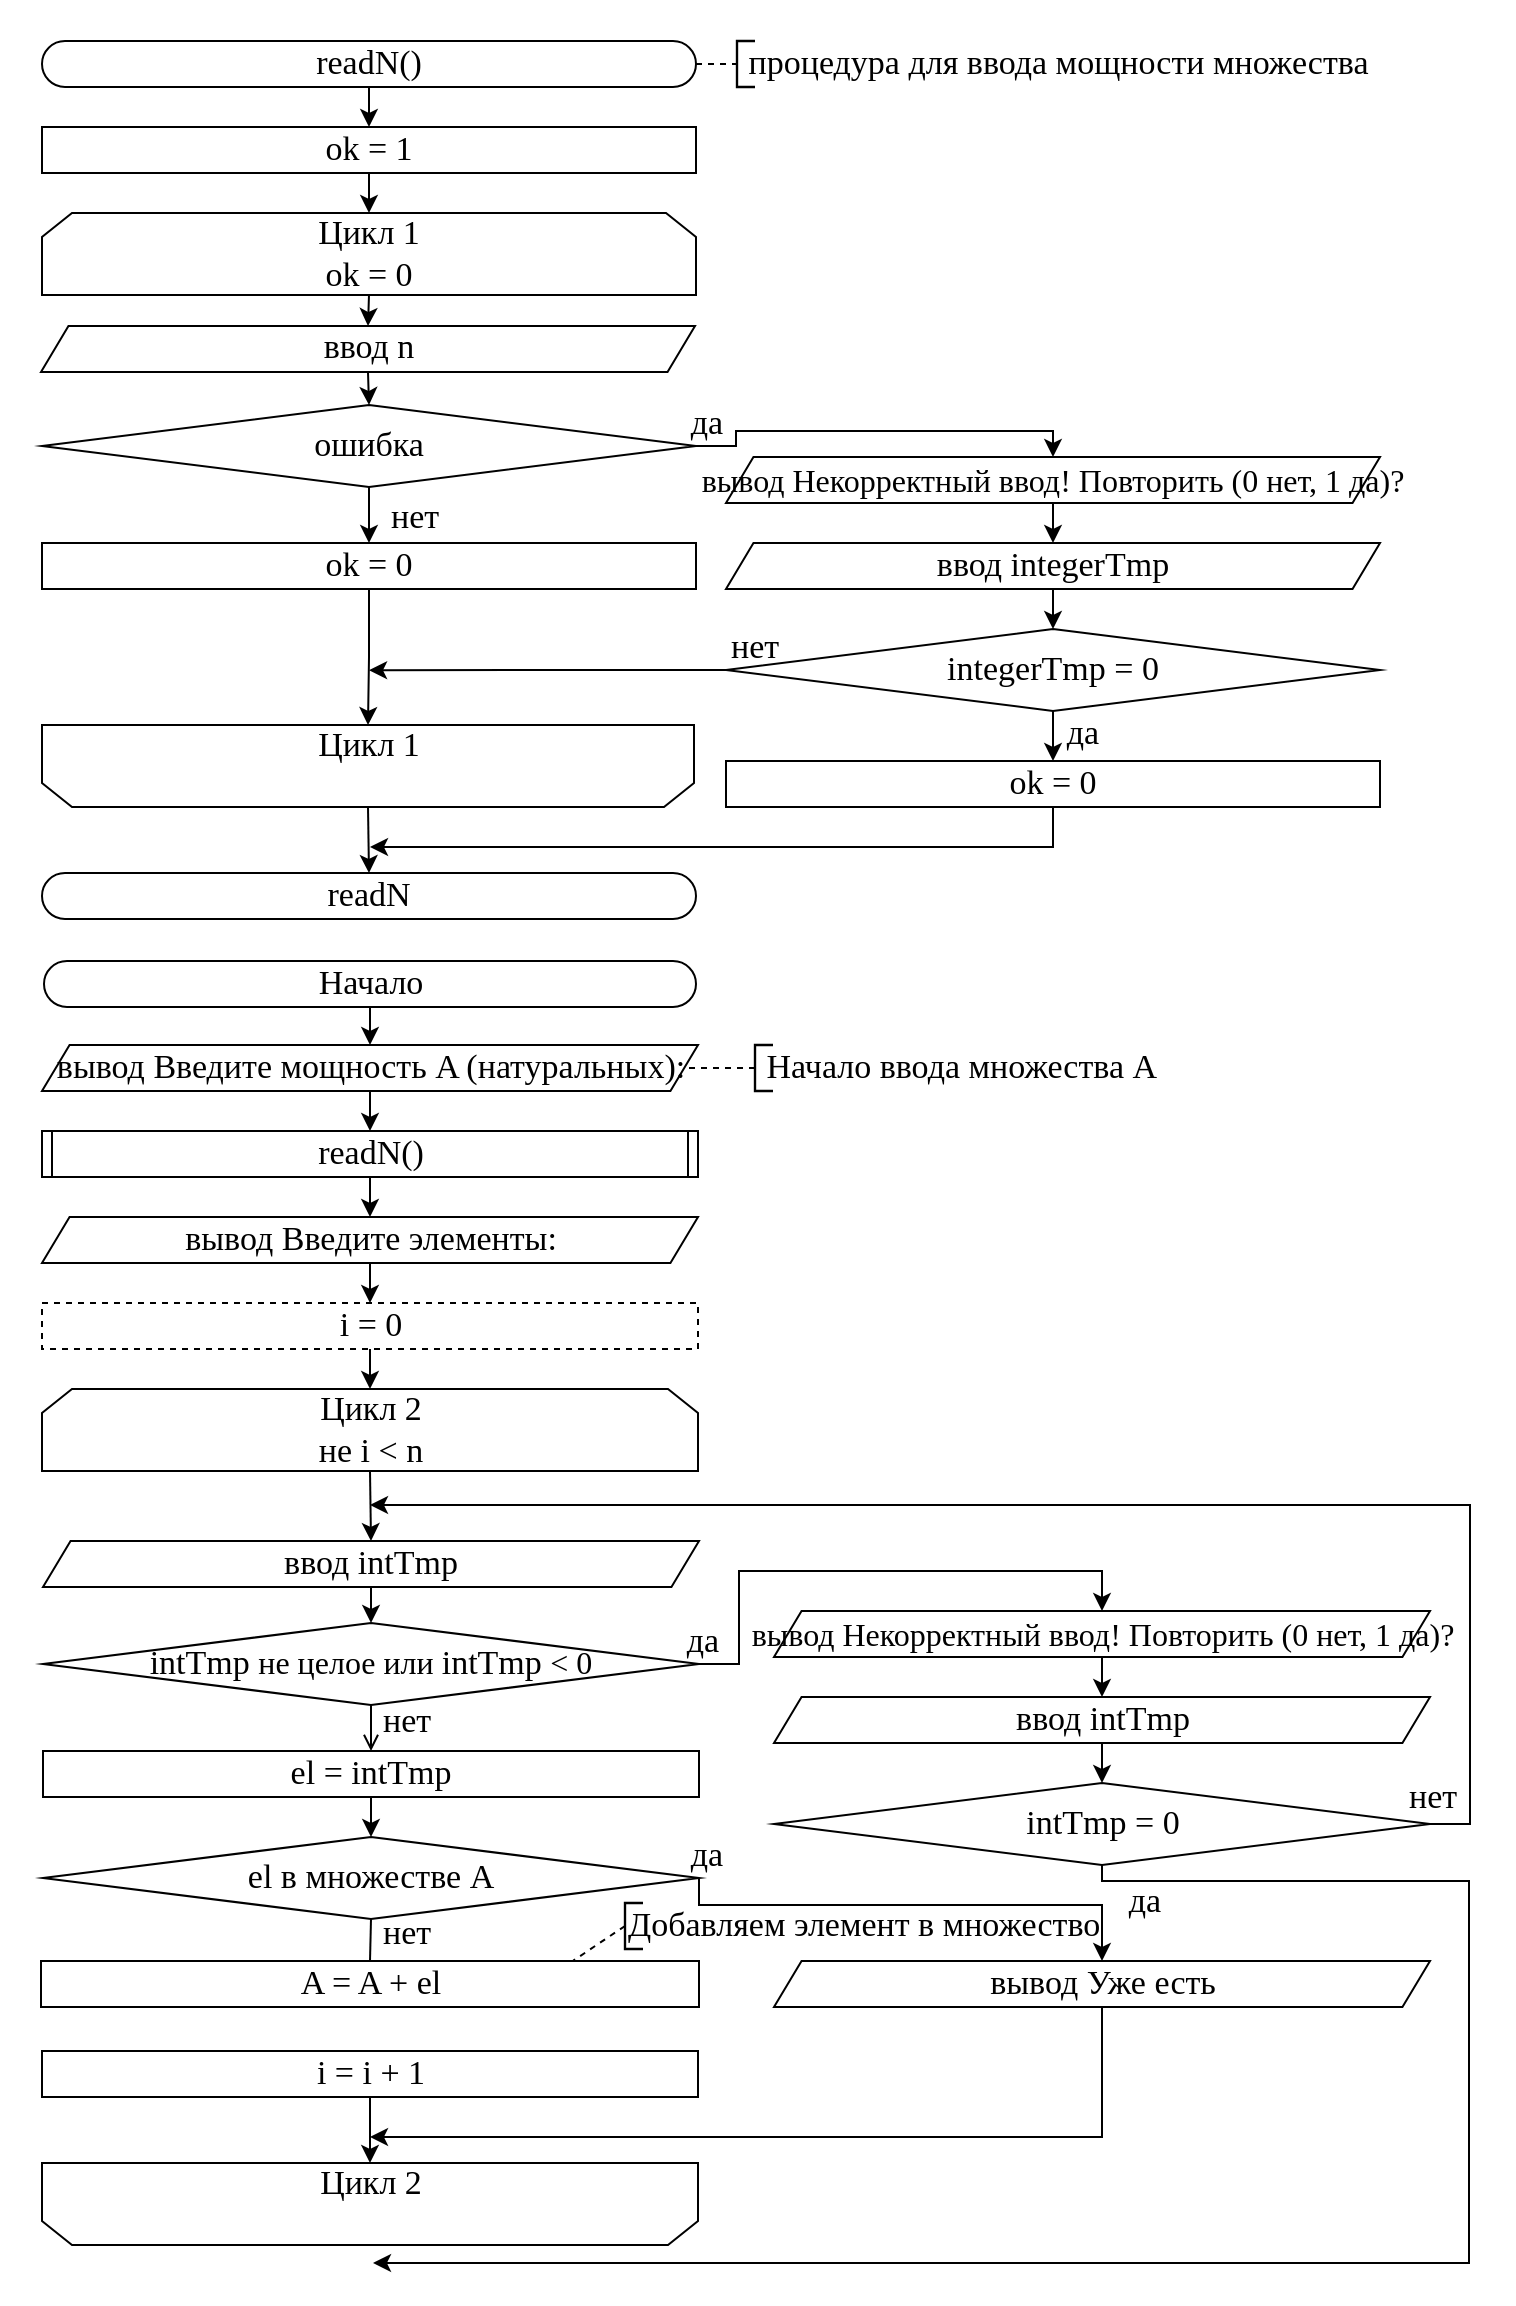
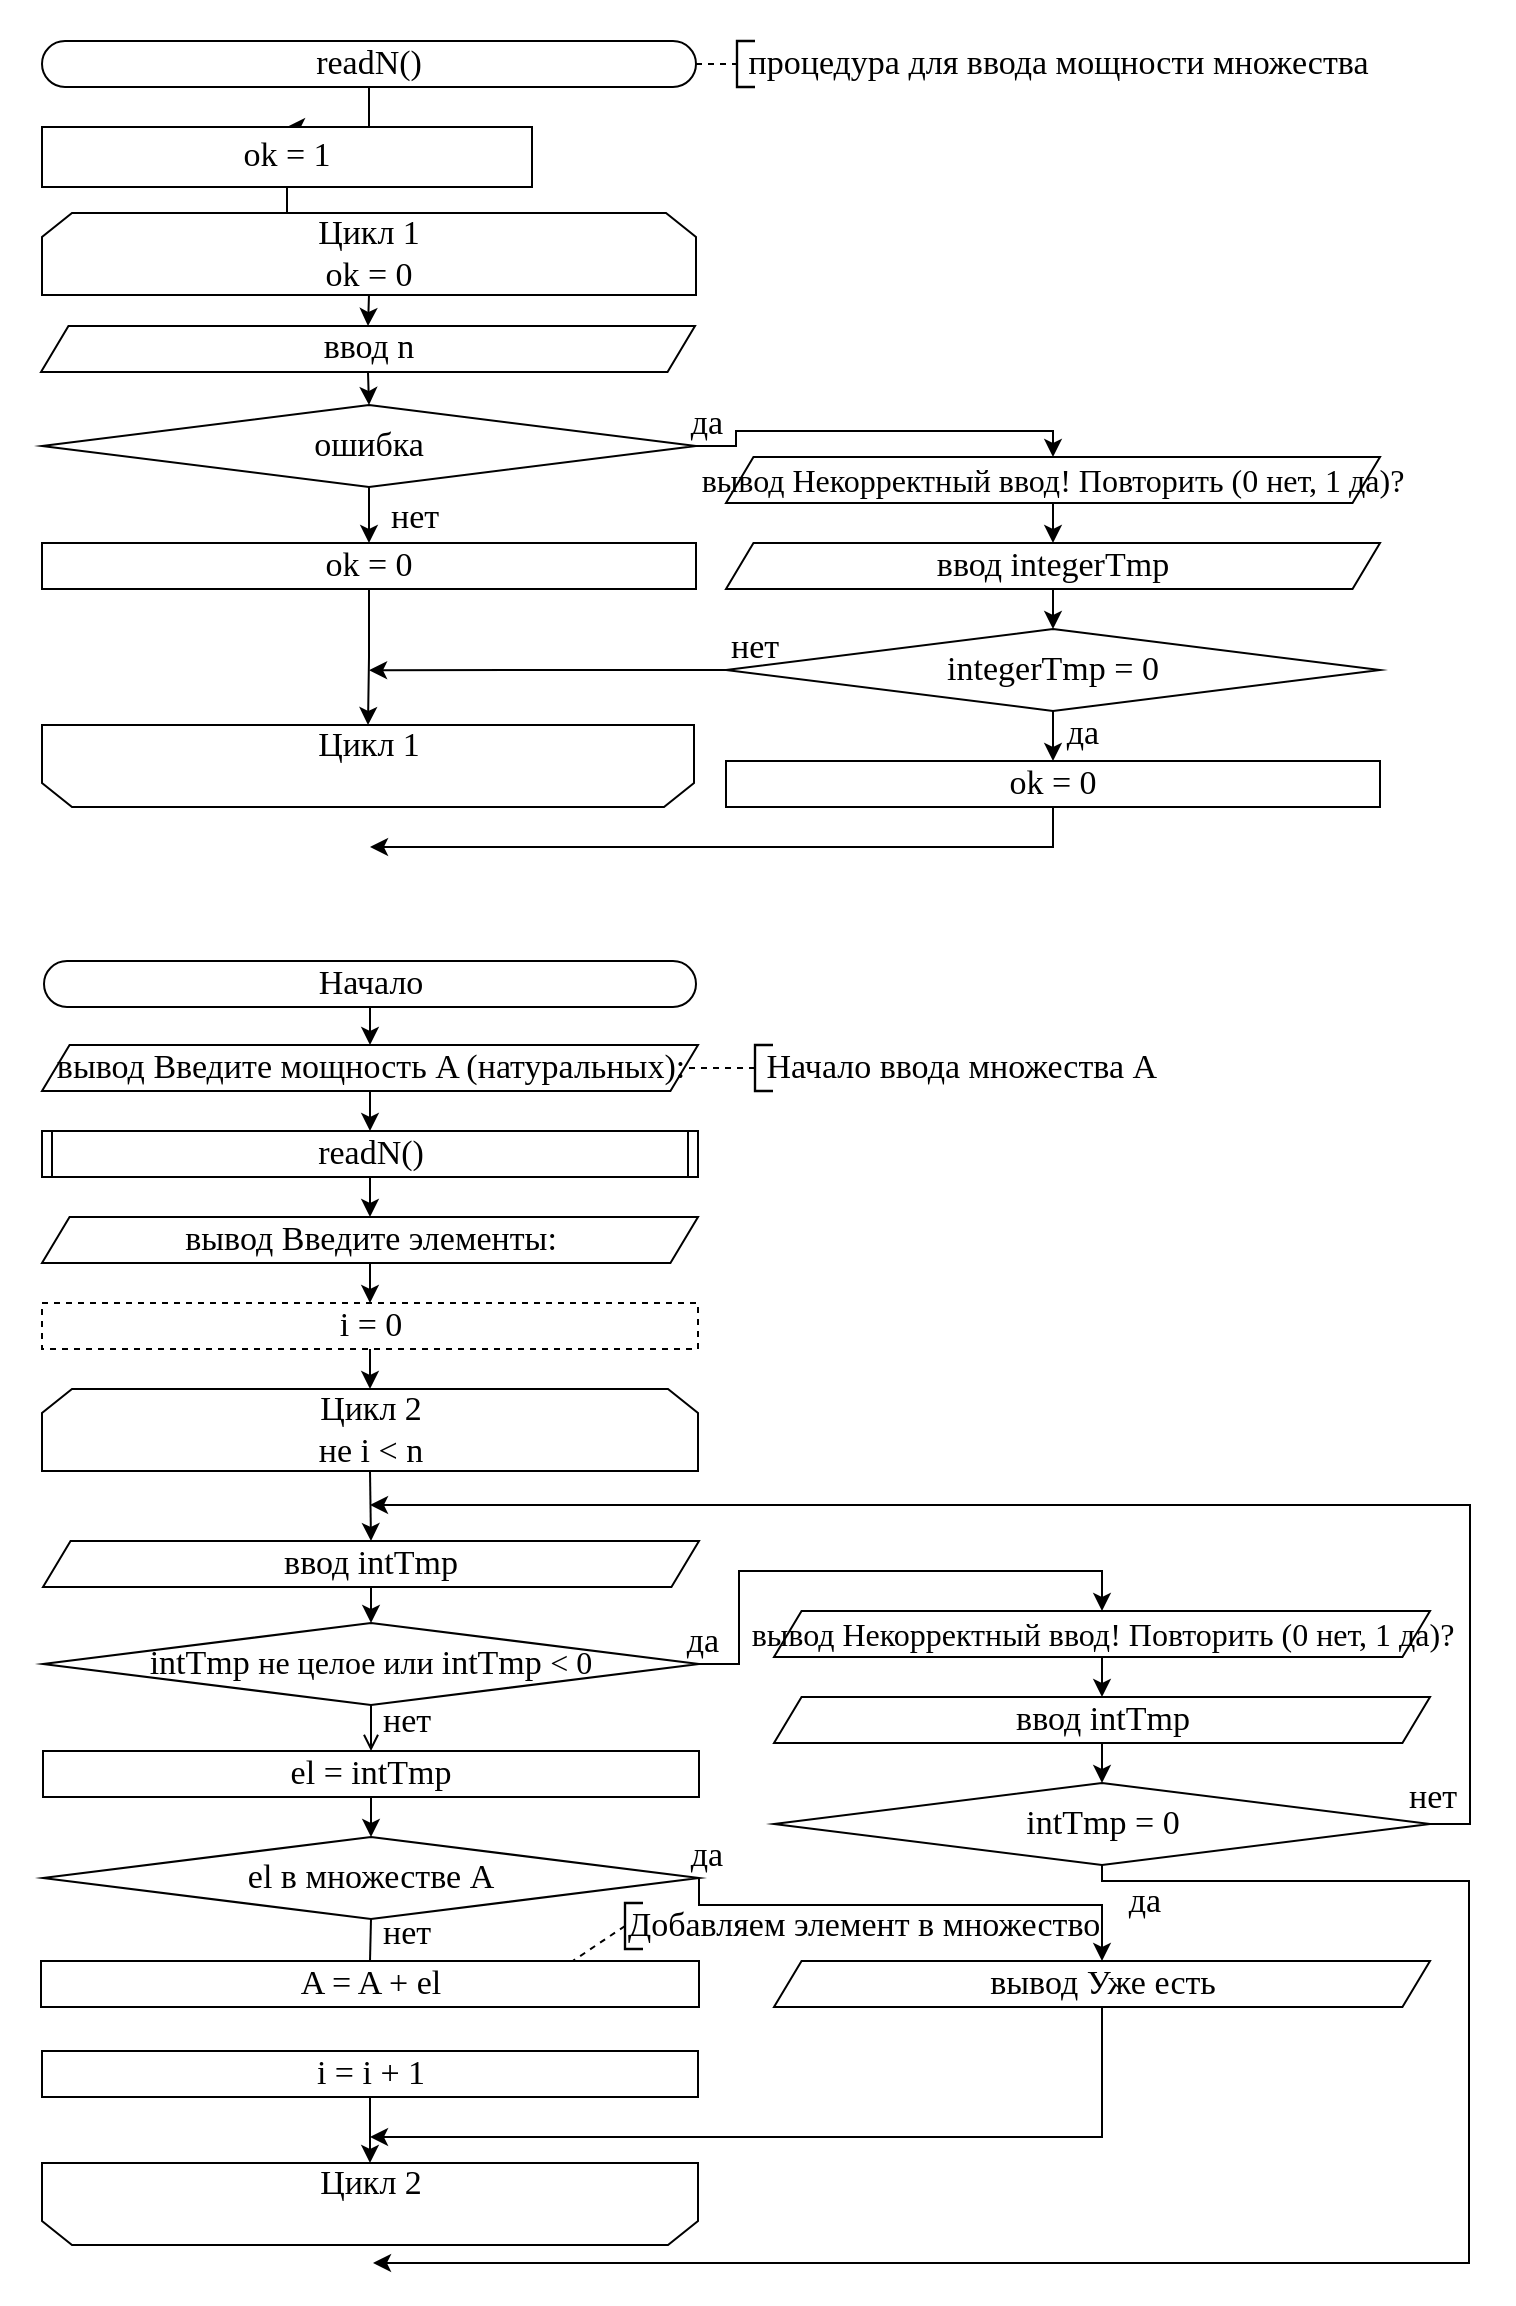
node "ok = 1": size 654x46 -> 490x60
edge "Цикл 1" -> "readN": removed
node "readN": removed
